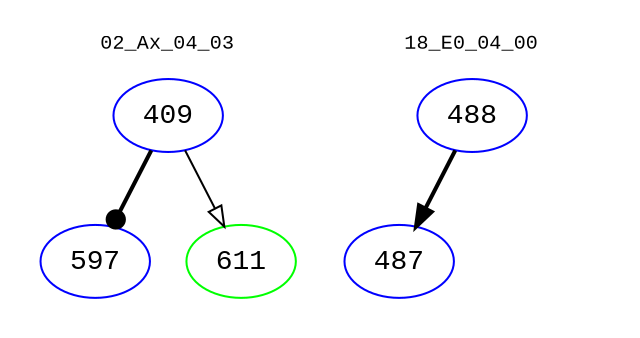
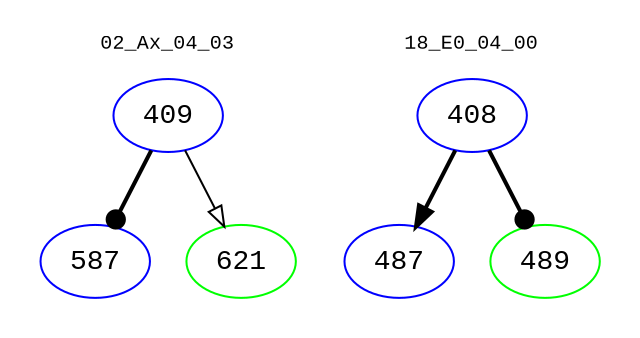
node "488": label "488" -> "408"
node "597": label "597" -> "587"
node "611": label "611" -> "621"
node "489": added
